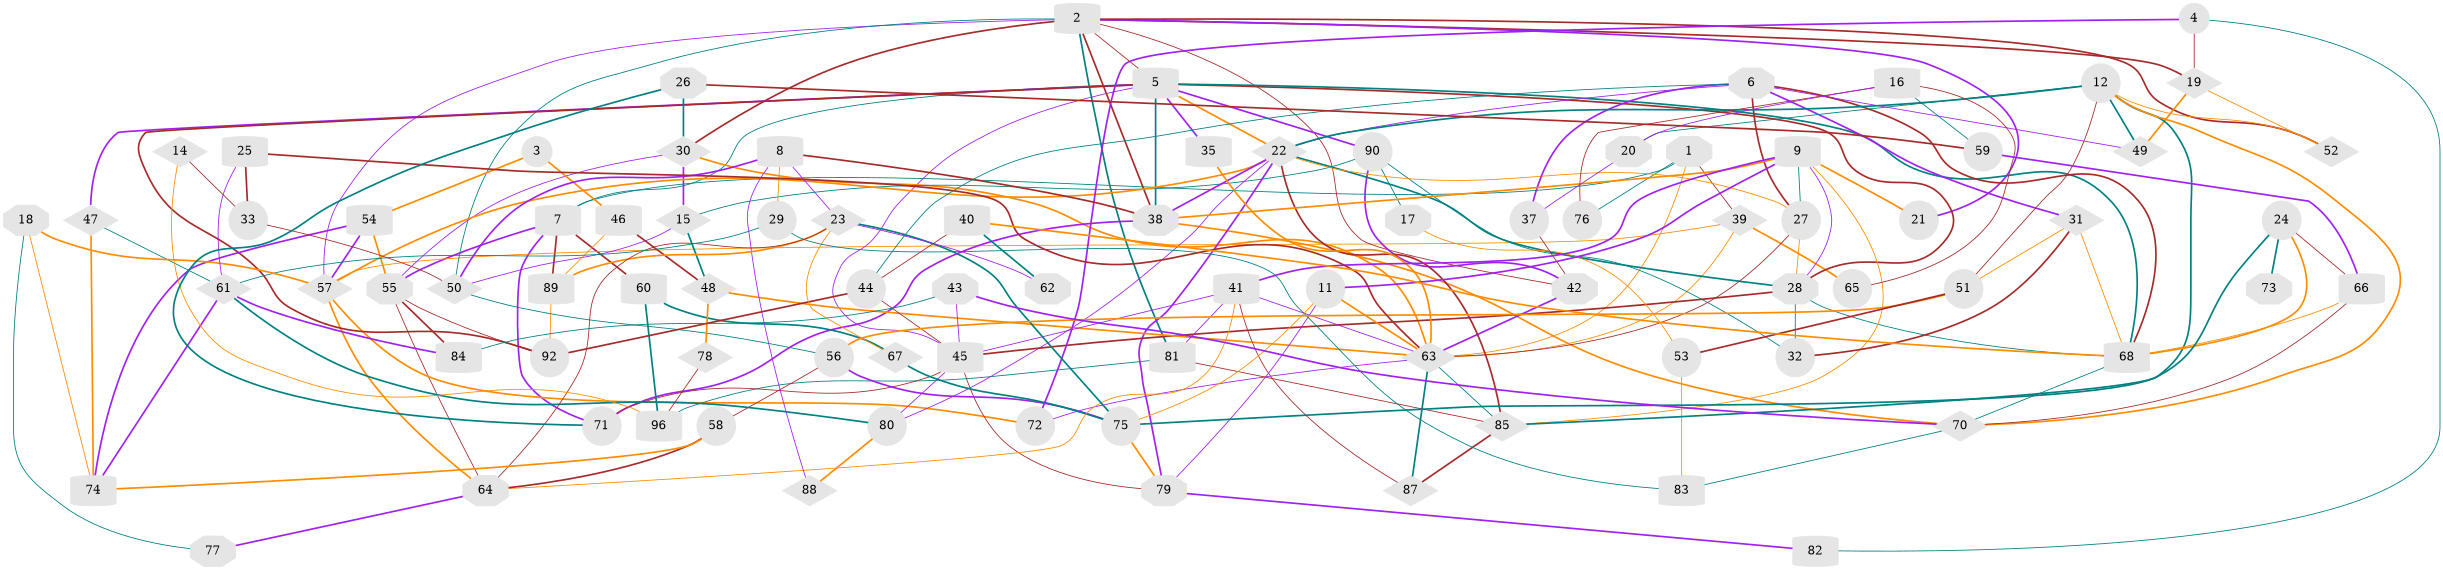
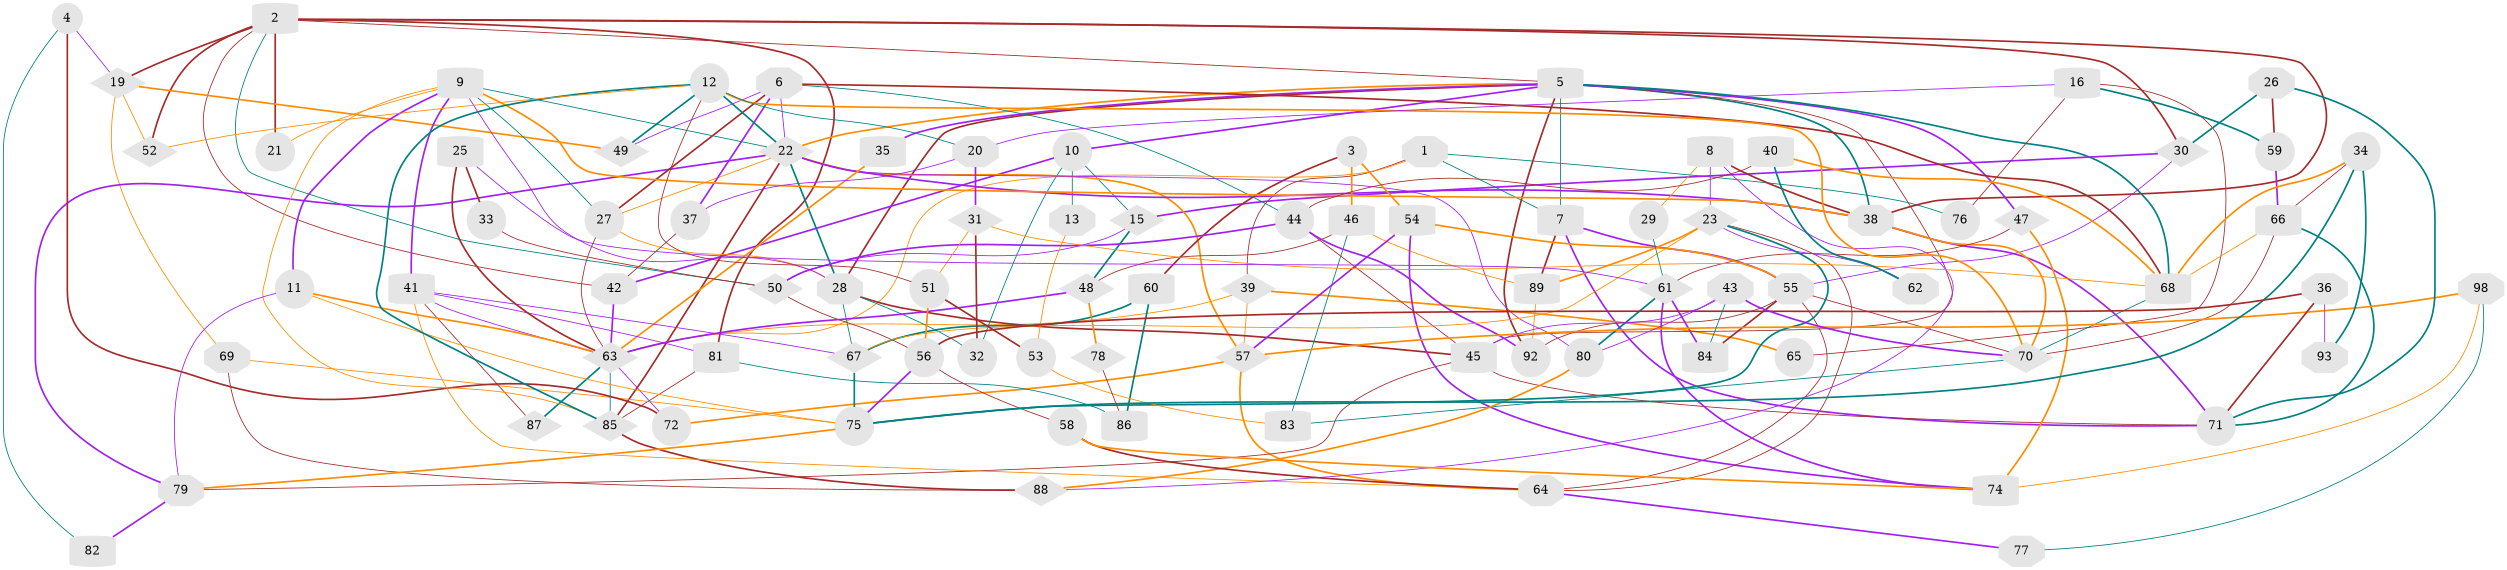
edge "4" -- "72": color purple -> brown
edge "2" -- "21": color purple -> brown
edge "2" -- "57": removed
edge "4" -- "19": color brown -> purple
edge "9" -- "22": added
edge "16" -- "59": style solid -> bold
node "14": removed
node "90": label "90" -> "10"
edge "8" -- "50": now "44" -- "50"
edge "6" -- "31": now "20" -- "31"
edge "9" -- "21": style bold -> solid
edge "2" -- "81": color teal -> brown
edge "5" -- "45": color purple -> brown
edge "30" -- "63": removed
node "18": label "18" -> "98"
node "17": label "17" -> "13"
node "24": label "24" -> "34"
edge "47" -- "61": color teal -> brown
edge "7" -- "60": now "3" -- "60"
edge "46" -- "48": style bold -> solid
edge "29" -- "83": now "46" -- "83"
node "73": label "73" -> "93"
node "36": added
edge "41" -- "45": now "41" -- "67"
edge "44" -- "92": color brown -> purple
edge "55" -- "70": added
edge "50" -- "56": color teal -> brown
edge "48" -- "63": color darkorange -> purple
edge "28" -- "68": now "28" -- "67"
edge "66" -- "71": added
node "69": added
edge "45" -- "80": now "43" -- "80"
node "96": label "96" -> "86"
edge "85" -- "87": now "85" -- "88"
